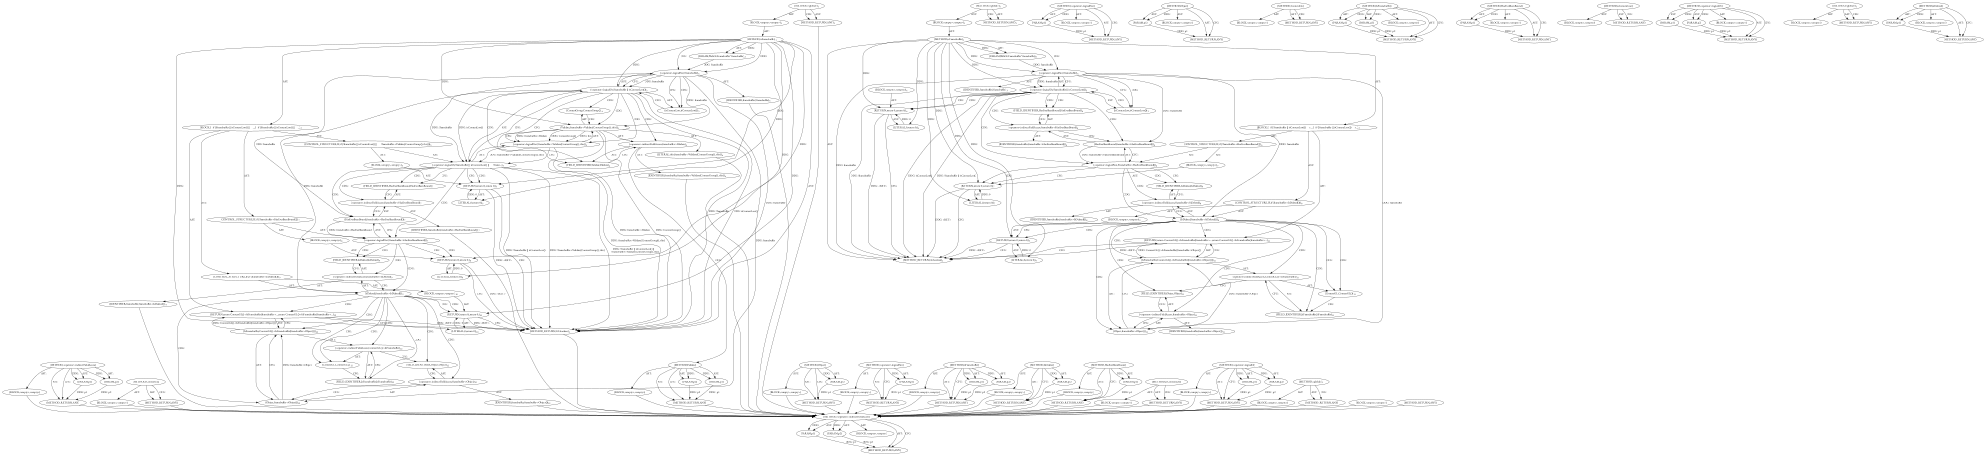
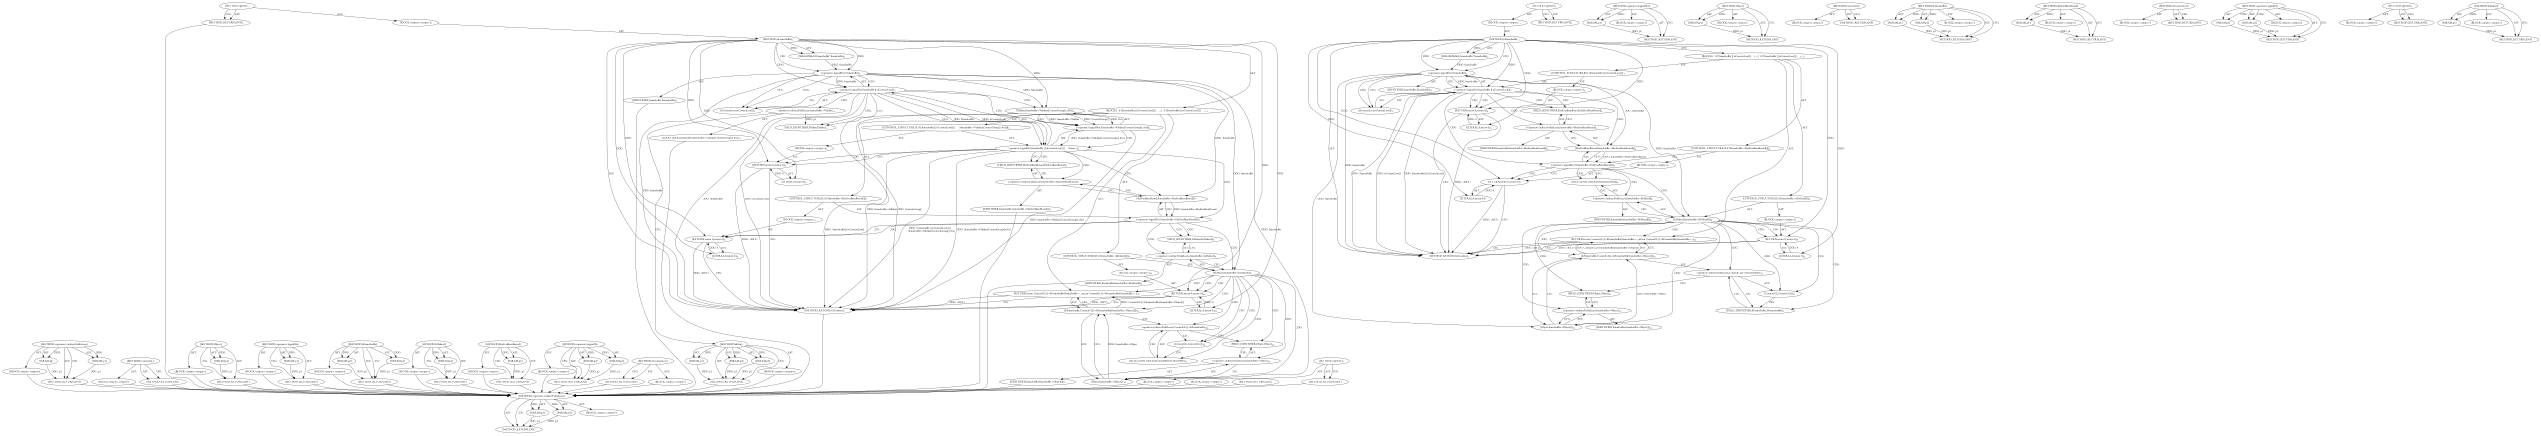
node "(CONTROL_STRUCTURE,IF,if (!framebuffer || isContextLost()))": added
node "(ContextGroup,ContextGroup())": removed
edge "(Validate,framebuffer->Validate(ContextGroup(), this))" -> "(<operator>.indirectFieldAccess,framebuffer->Validate)": removed, label "AST:"
edge "(FIELD_IDENTIFIER,Validate,Validate)" -> "(<operator>.indirectFieldAccess,framebuffer->Validate)": removed, label "CFG:"
edge "(<operator>.indirectFieldAccess,framebuffer->Validate)" -> "(FIELD_IDENTIFIER,Validate,Validate)": label "AST: " -> "DDG: p3"
node "(LITERAL,this,framebuffer->Validate(ContextGroup(), this))": removed
node "(PARAM,p3)": added
